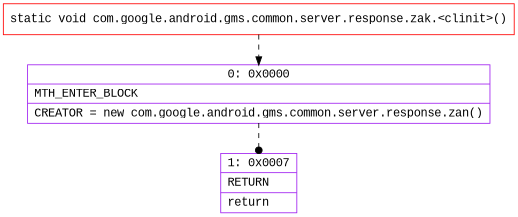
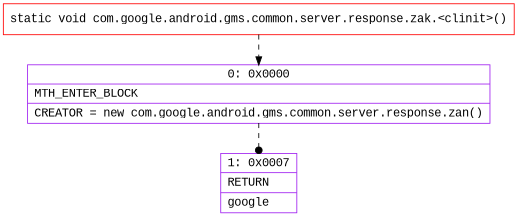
node "1: 0x0007": text "return" -> "google"
